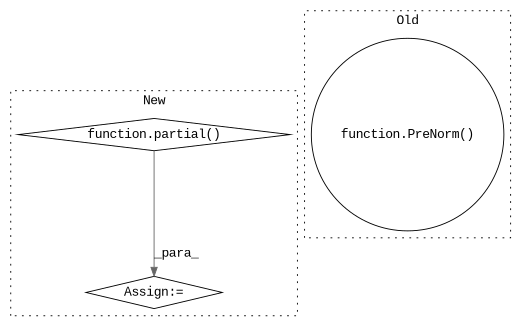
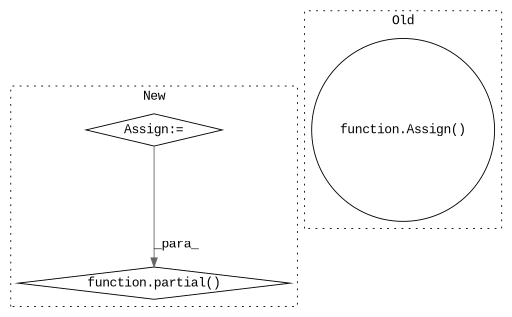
node "function.PreNorm()": label "function.PreNorm()" -> "function.Assign()"
edge "function.partial()" -> "Assign:=": reversed
